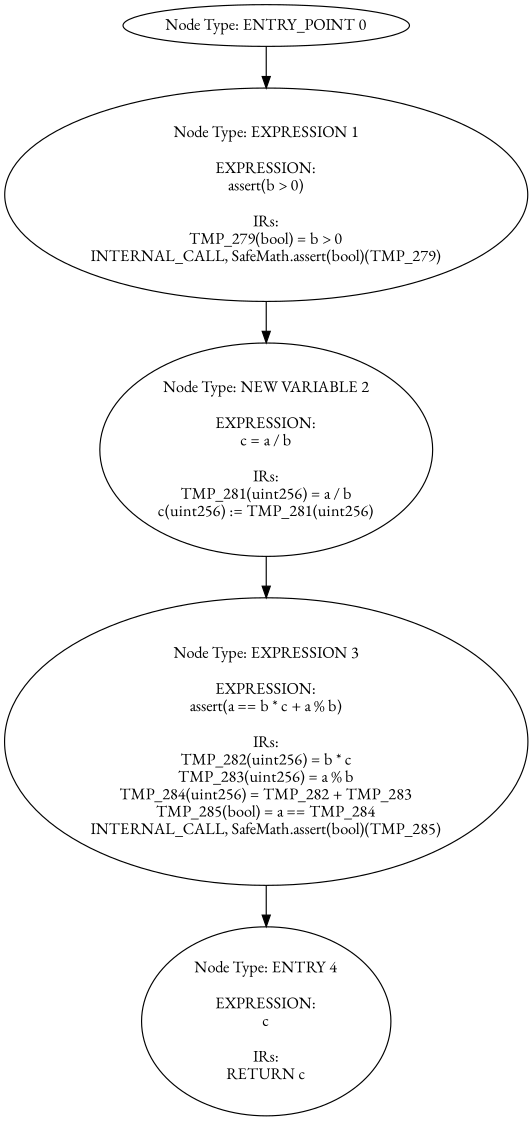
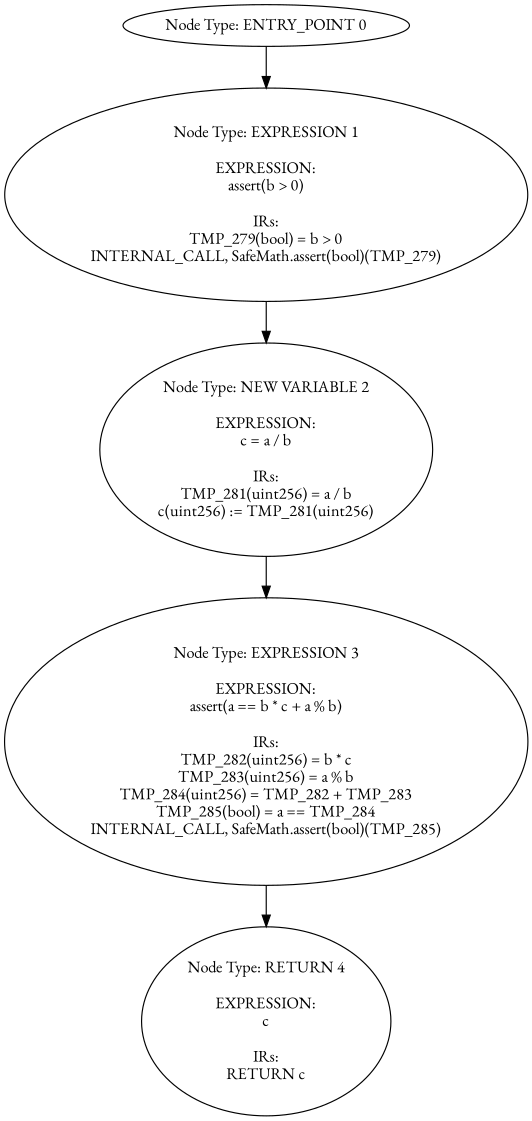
node "Node Type: ENTRY 4 EXPRESSION: c IRs: RETURN c": label "Node Type: ENTRY 4 EXPRESSION: c IRs: RETURN c" -> "Node Type: RETURN 4 EXPRESSION: c IRs: RETURN c"
